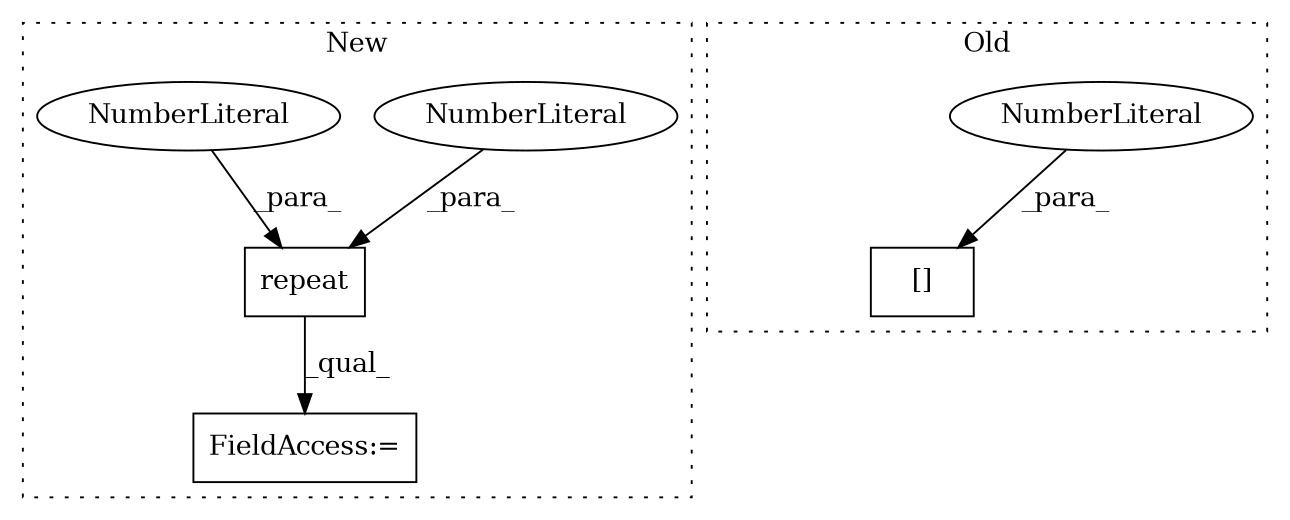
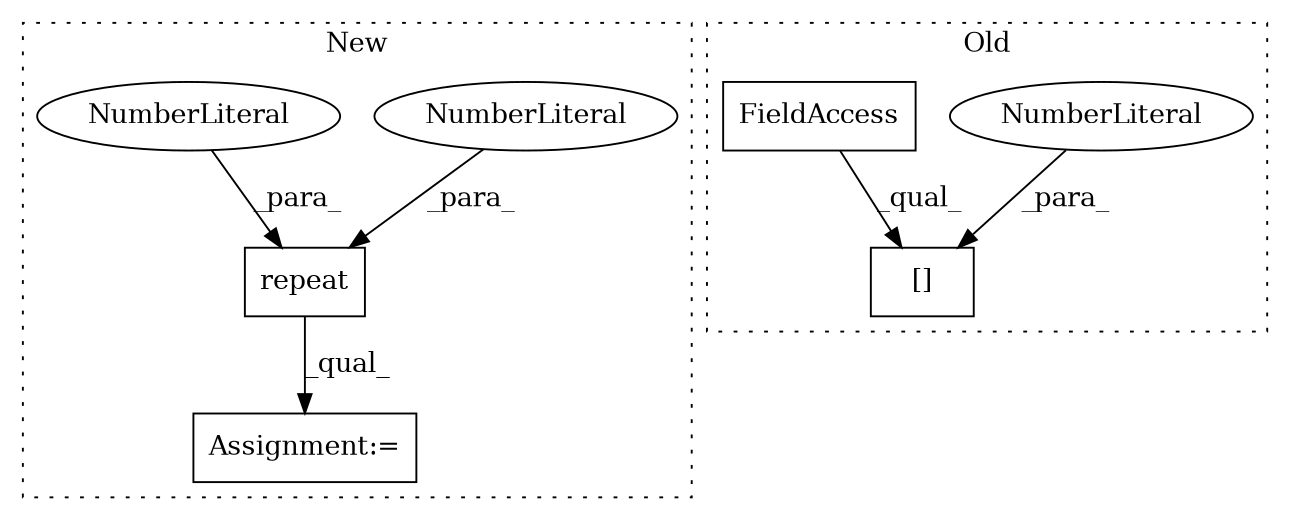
node "FieldAccess": added
node "FieldAccess:=": label "FieldAccess:=" -> "Assignment:="
